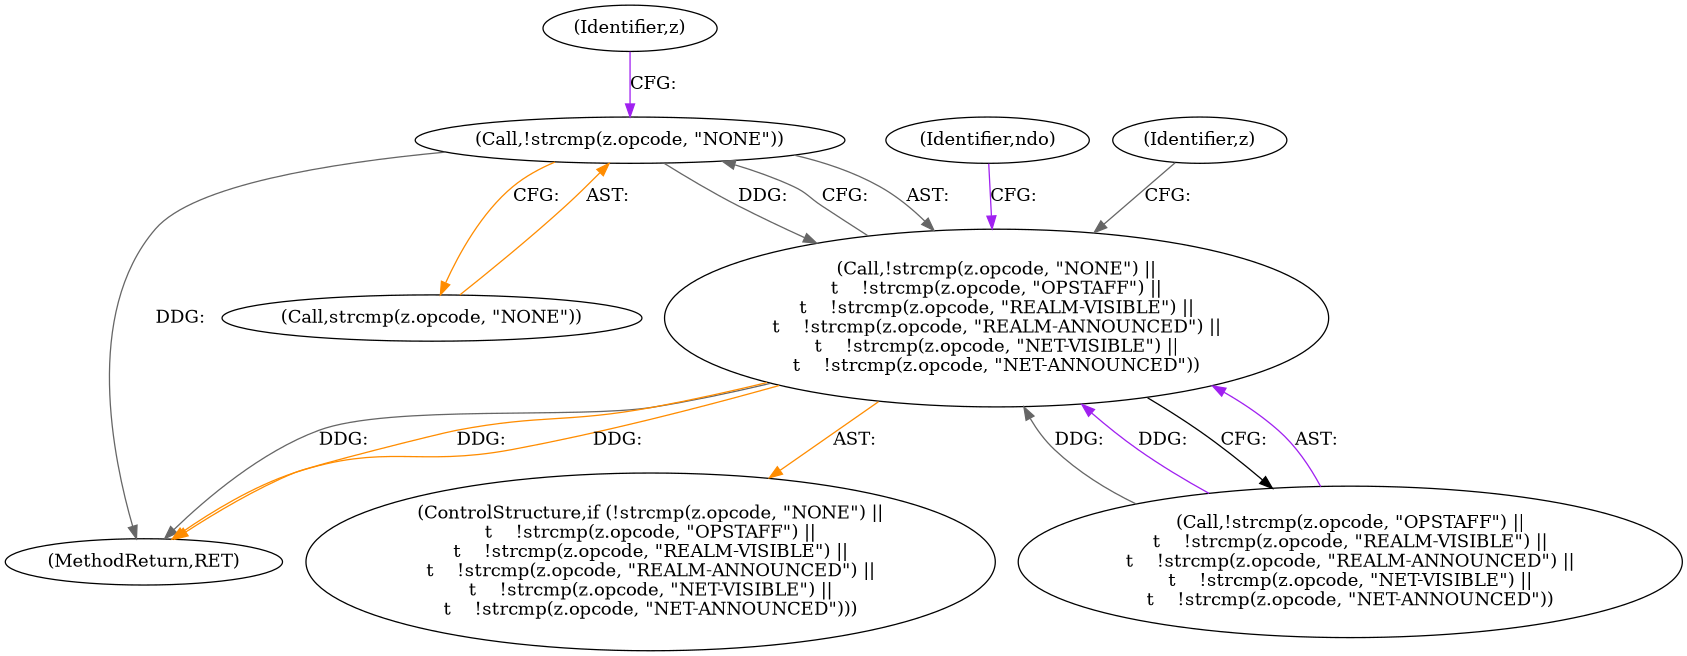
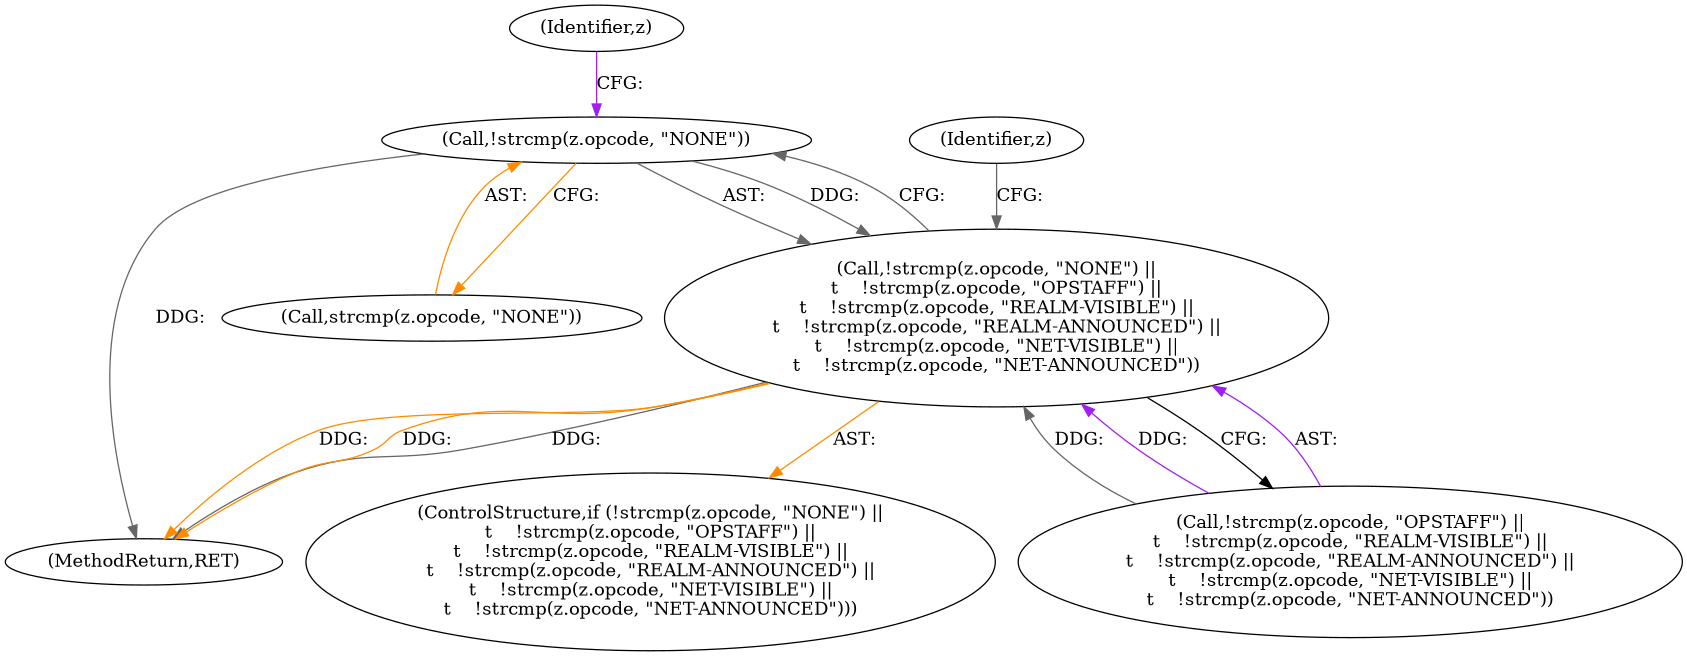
node "(Identifier,ndo)": removed
